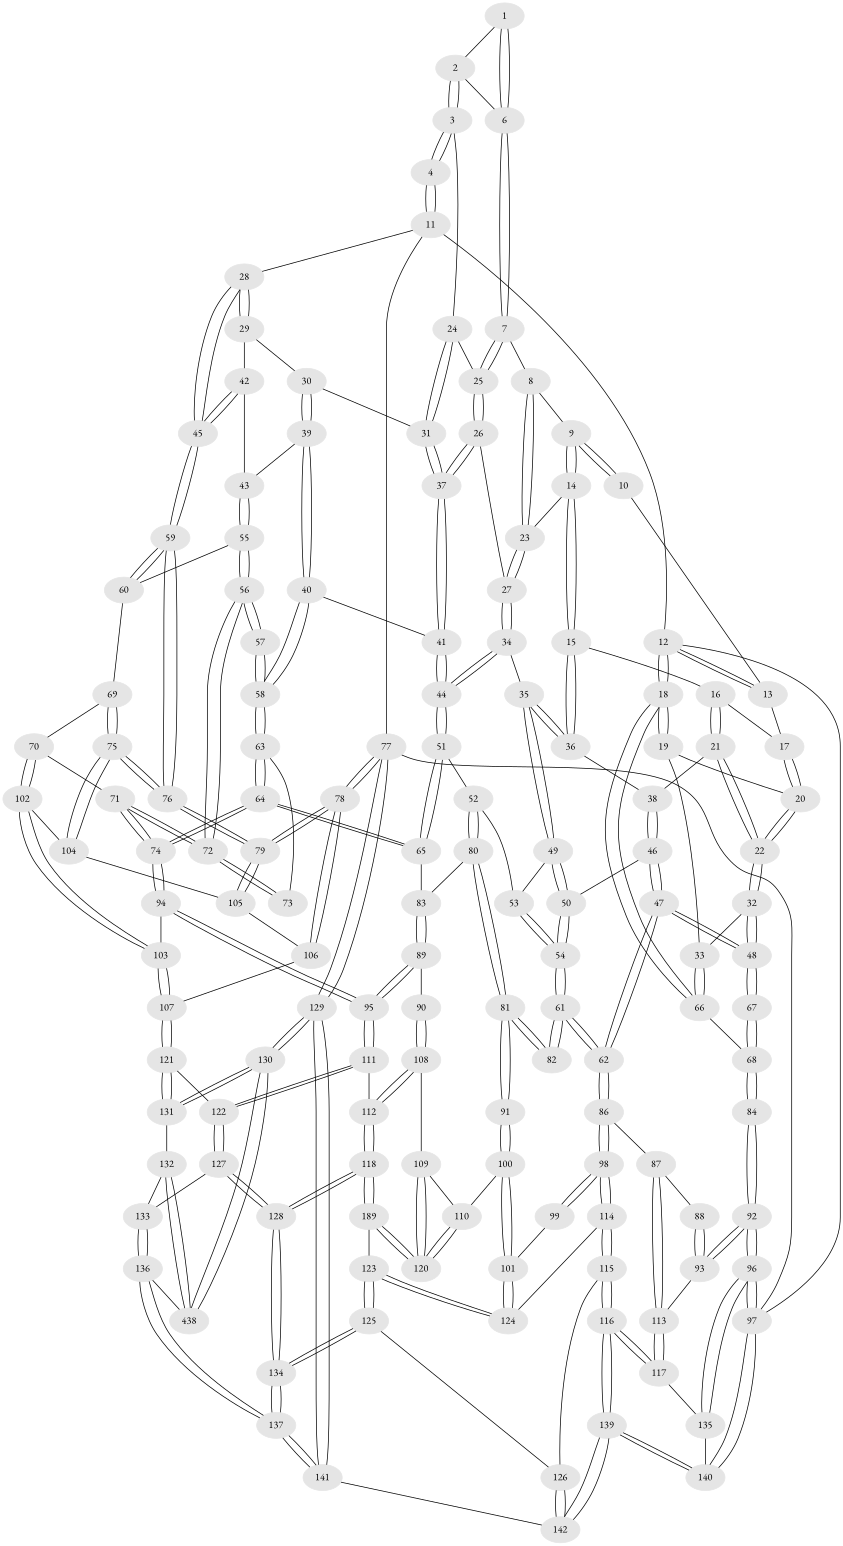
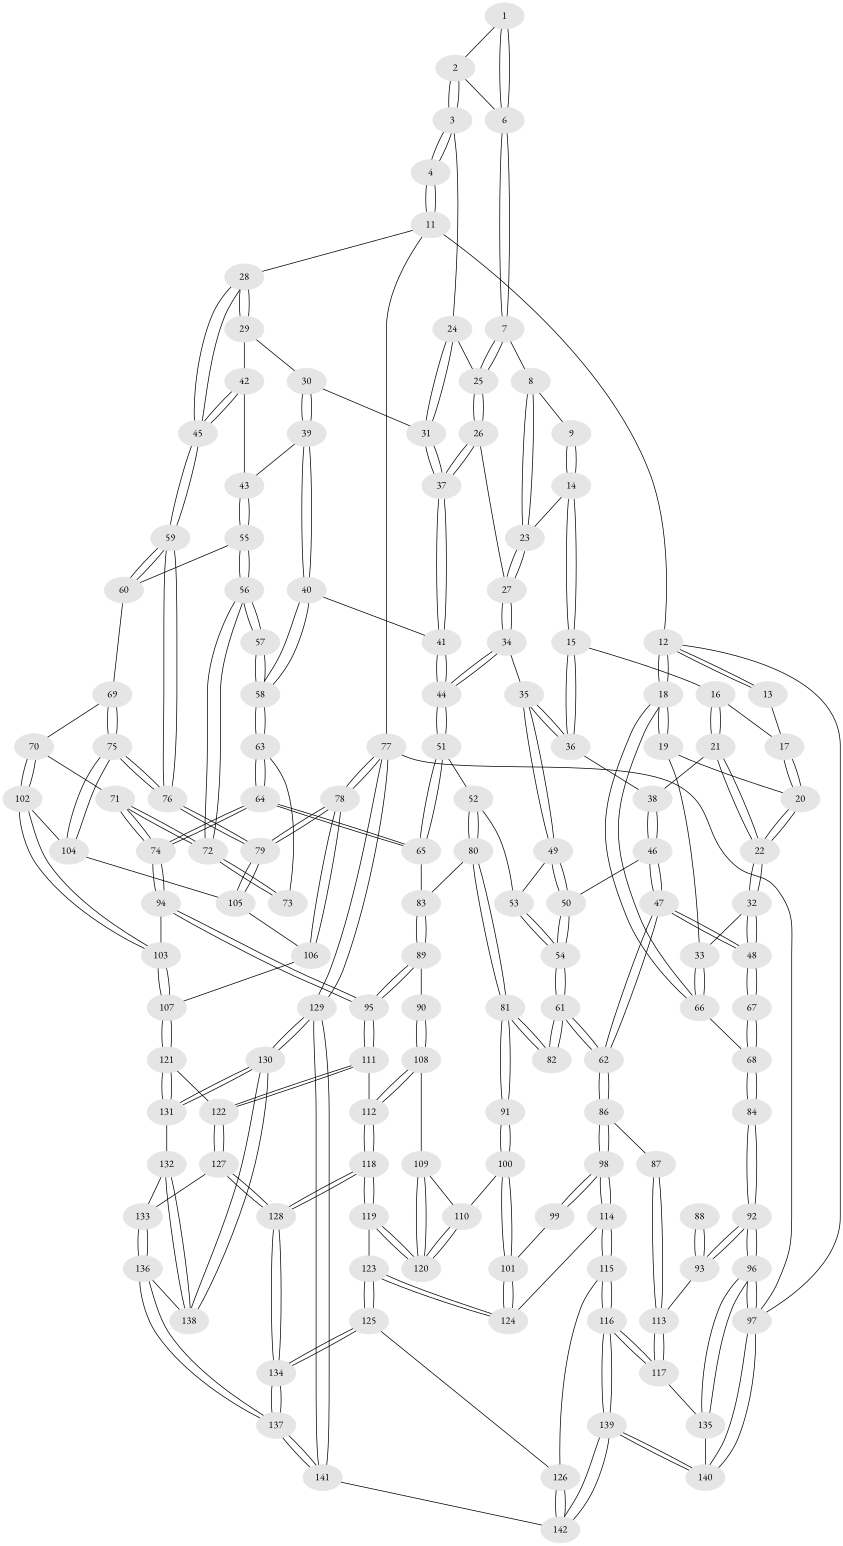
node "10": removed
edge "87" -- "88": removed
node "189": label "189" -> "119"
node "438": label "438" -> "138"
